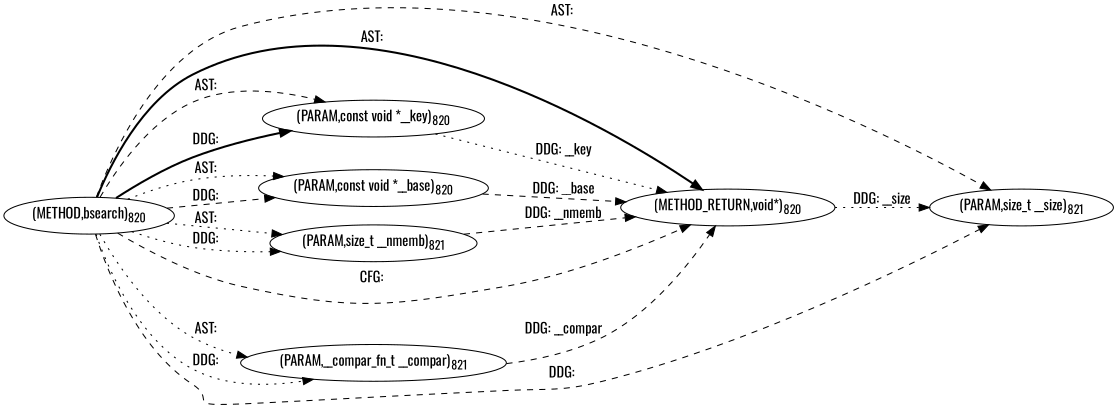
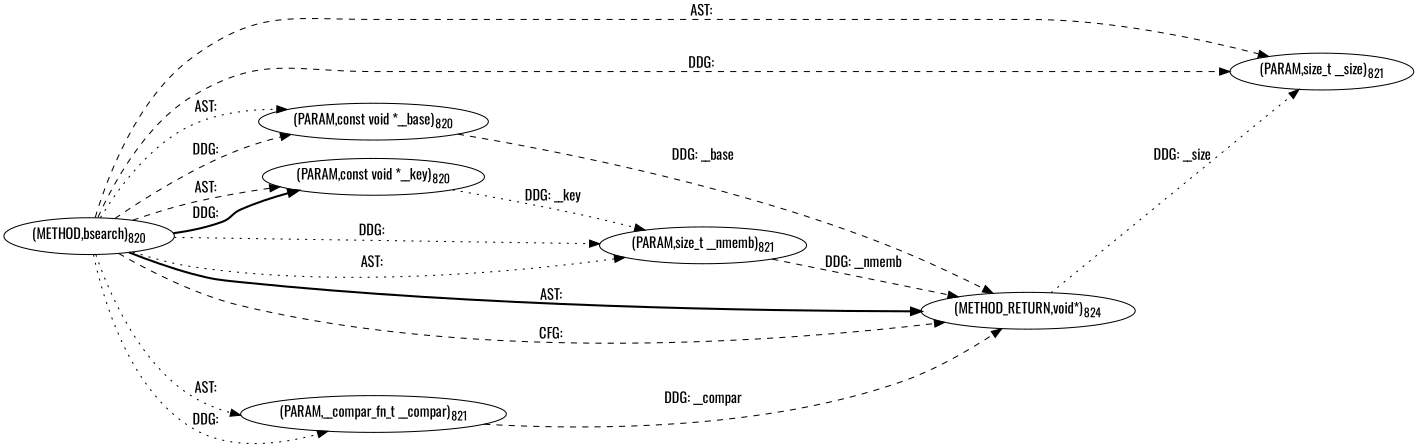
edge "(PARAM,const void *__key)" -> "(METHOD_RETURN,void*)": now "(PARAM,const void *__key)" -> "(PARAM,size_t __nmemb)"
node "(METHOD_RETURN,void*)": text "820" -> "824"
